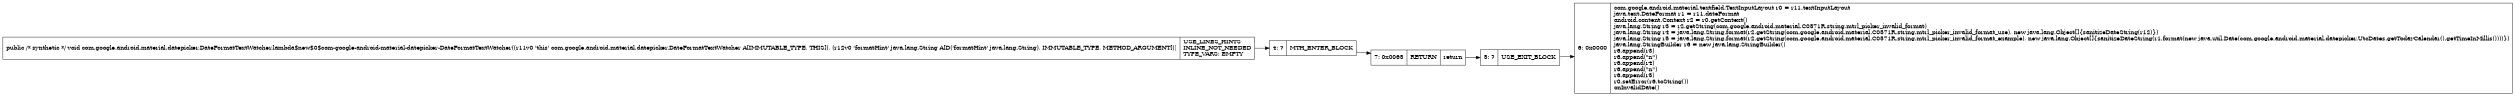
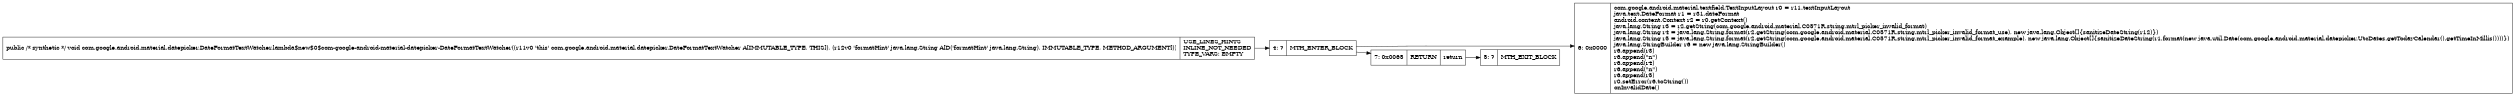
node "6: 0x0000": text "java.text.DateFormat r1 = r11.dateFormat" -> "java.text.DateFormat r1 = r31.dateFormat"
node "5: ?": text "USE_EXIT_BLOCK" -> "MTH_EXIT_BLOCK"
edge "5: ?" -> "6: 0x0000": now "4: ?" -> "6: 0x0000"
